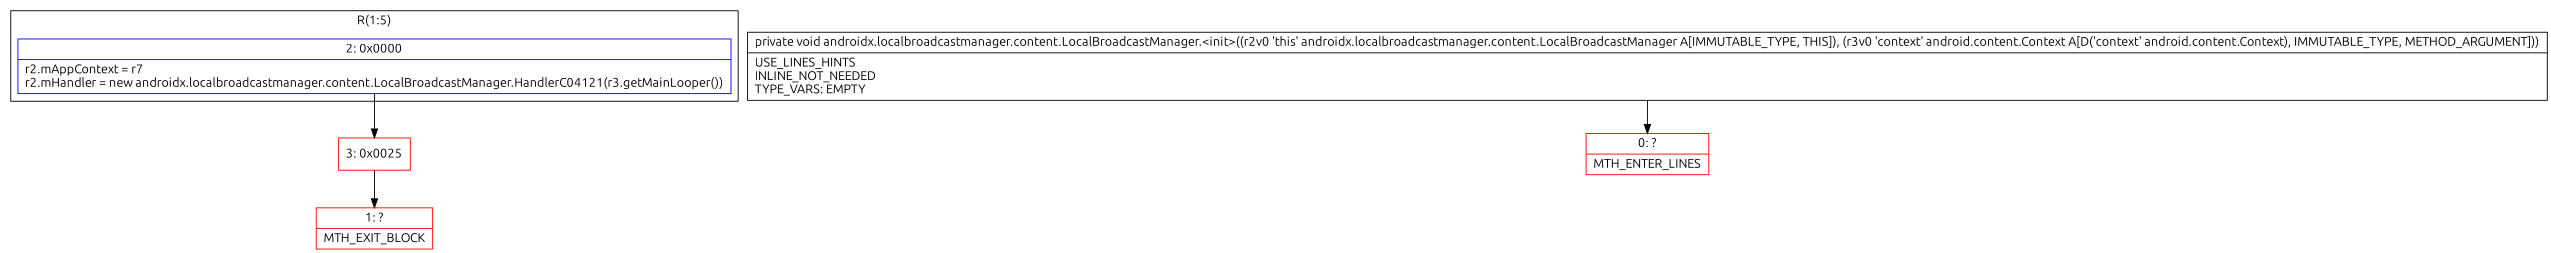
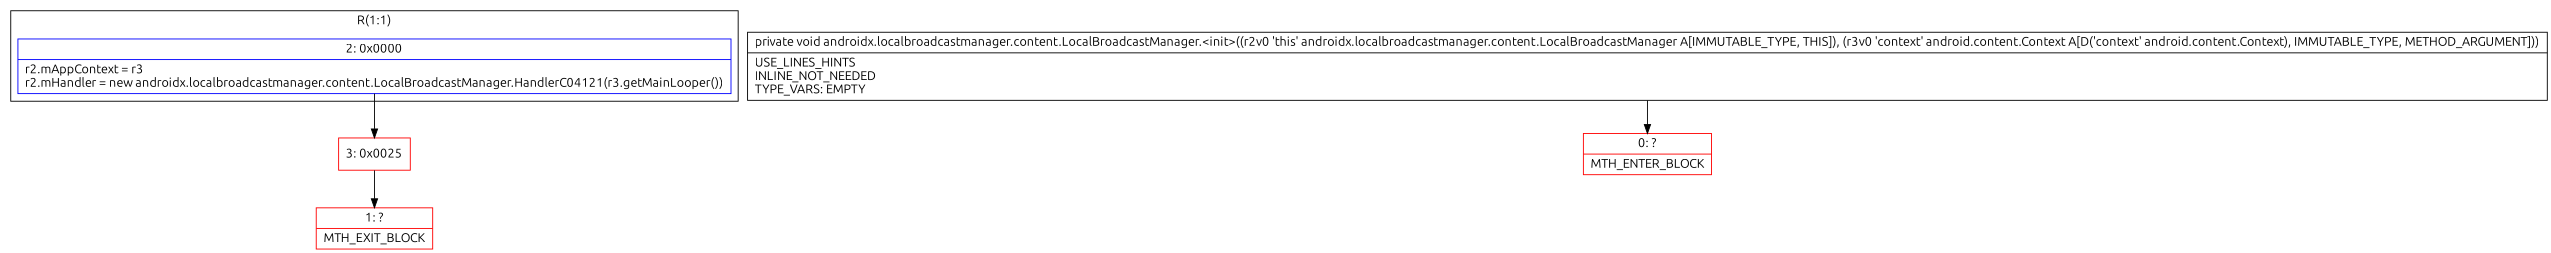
cluster "R(1:5)": label "R(1:5)" -> "R(1:1)"
node "2: 0x0000": text "r2.mAppContext = r7" -> "r2.mAppContext = r3"
node "0: ?": text "MTH_ENTER_LINES" -> "MTH_ENTER_BLOCK"
